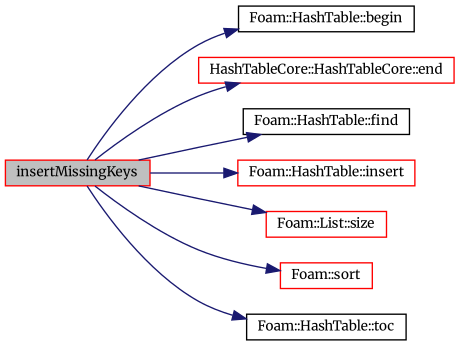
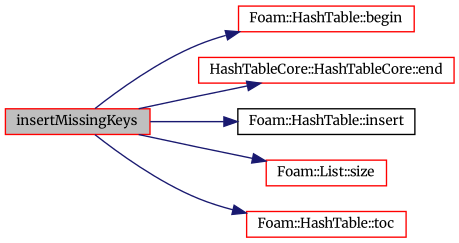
node "Foam::HashTable::begin": color black -> red
node "Foam::HashTable::find": removed
node "Foam::HashTable::insert": color red -> black
node "Foam::sort": removed
node "Foam::HashTable::toc": color black -> red
